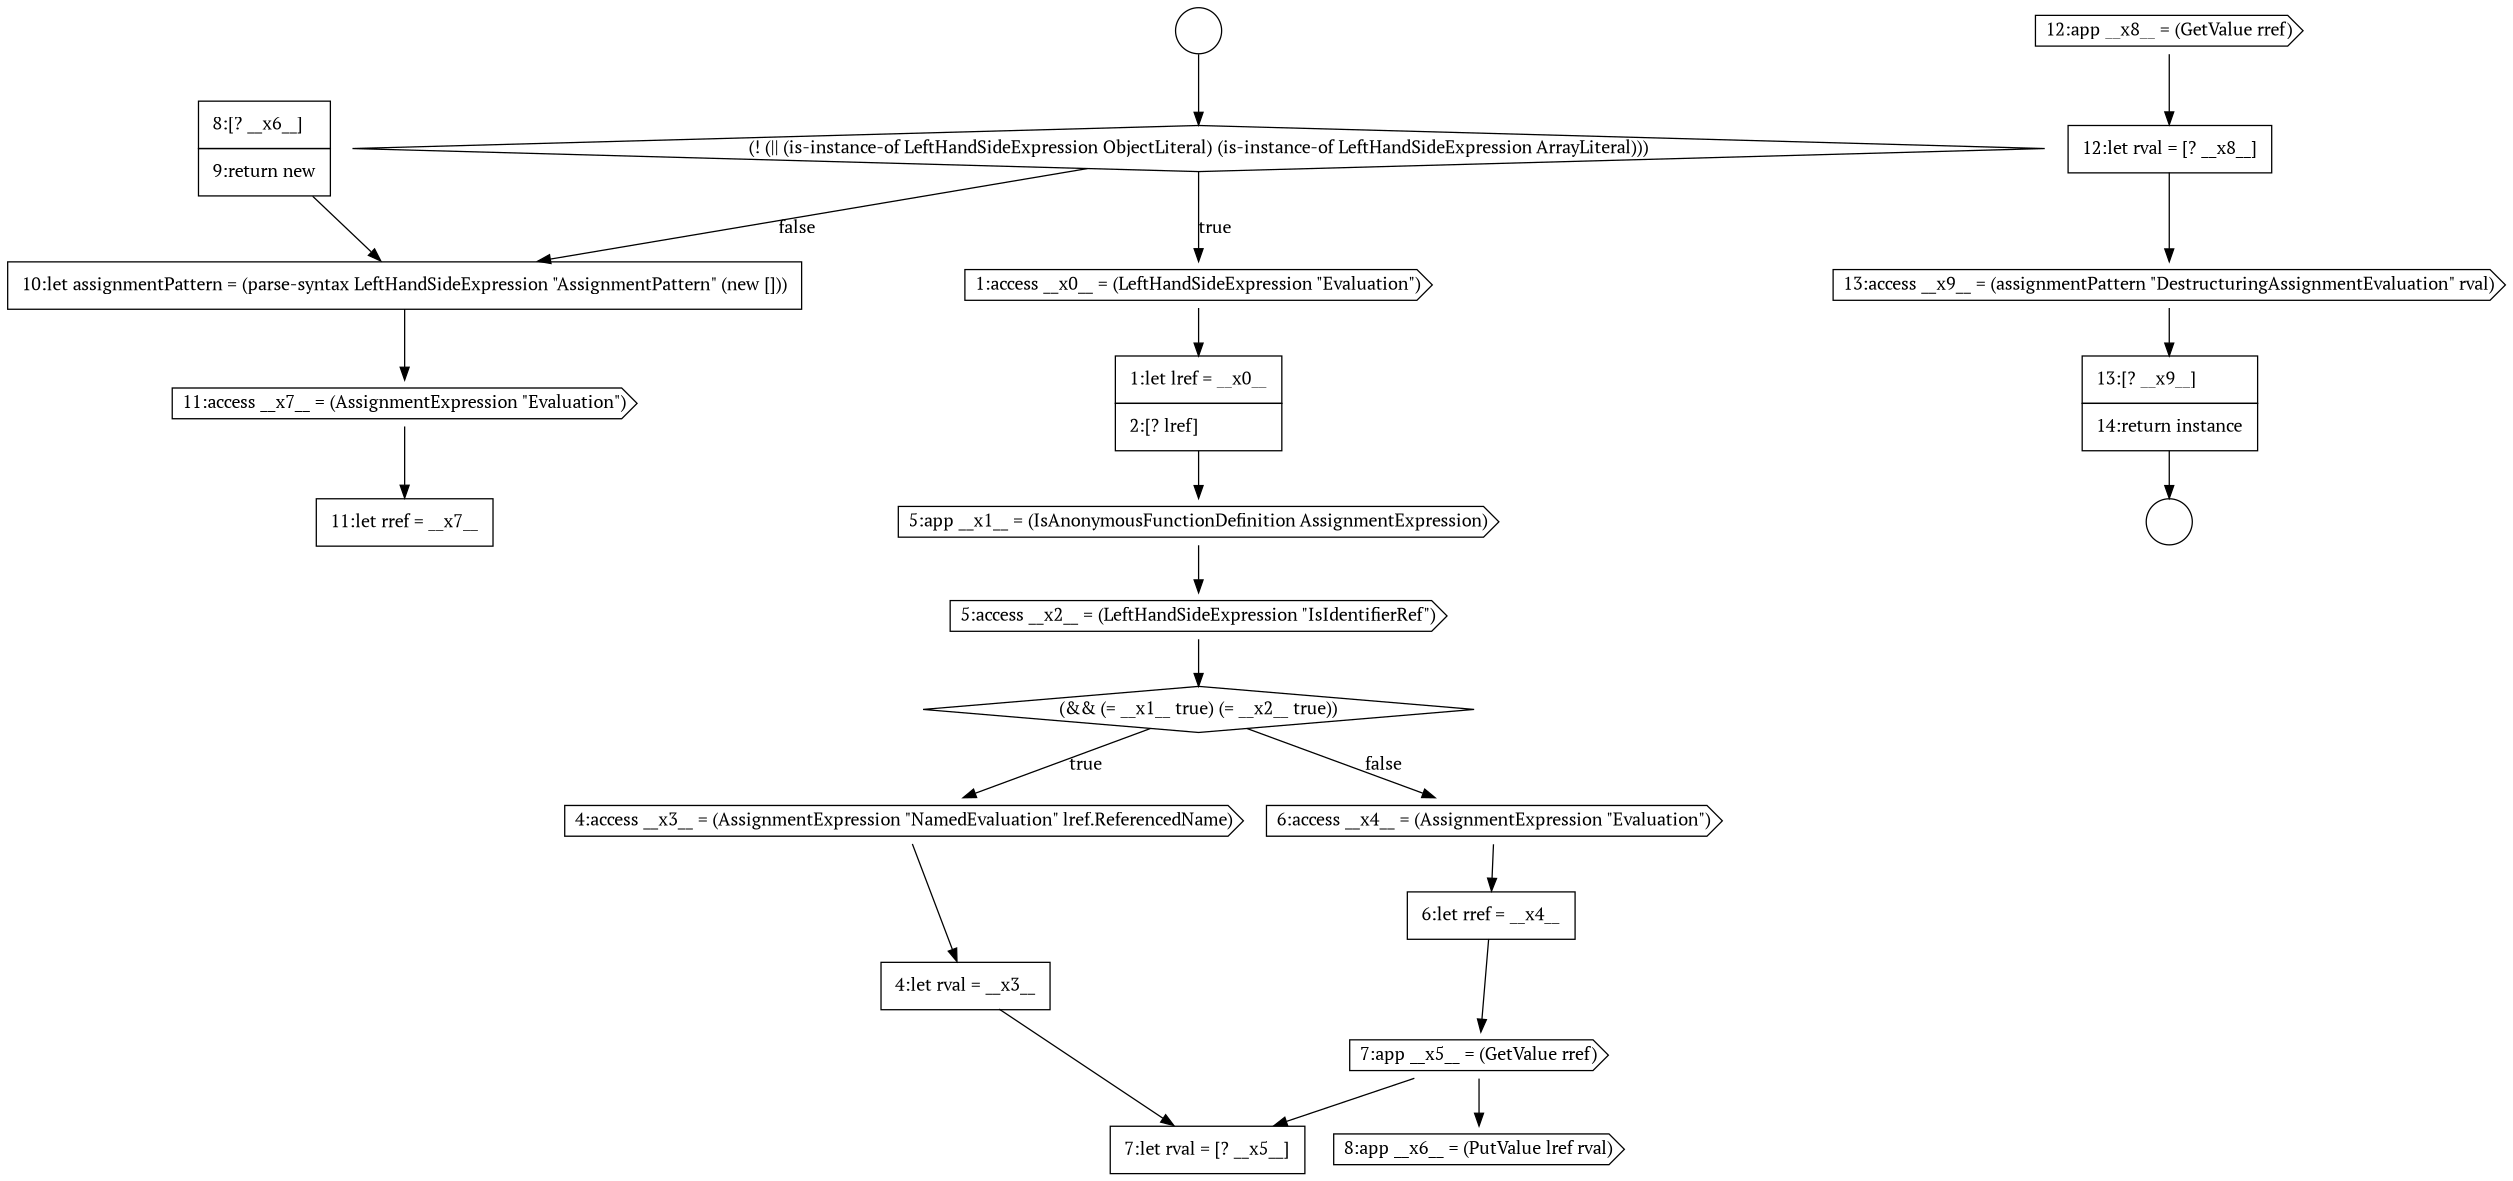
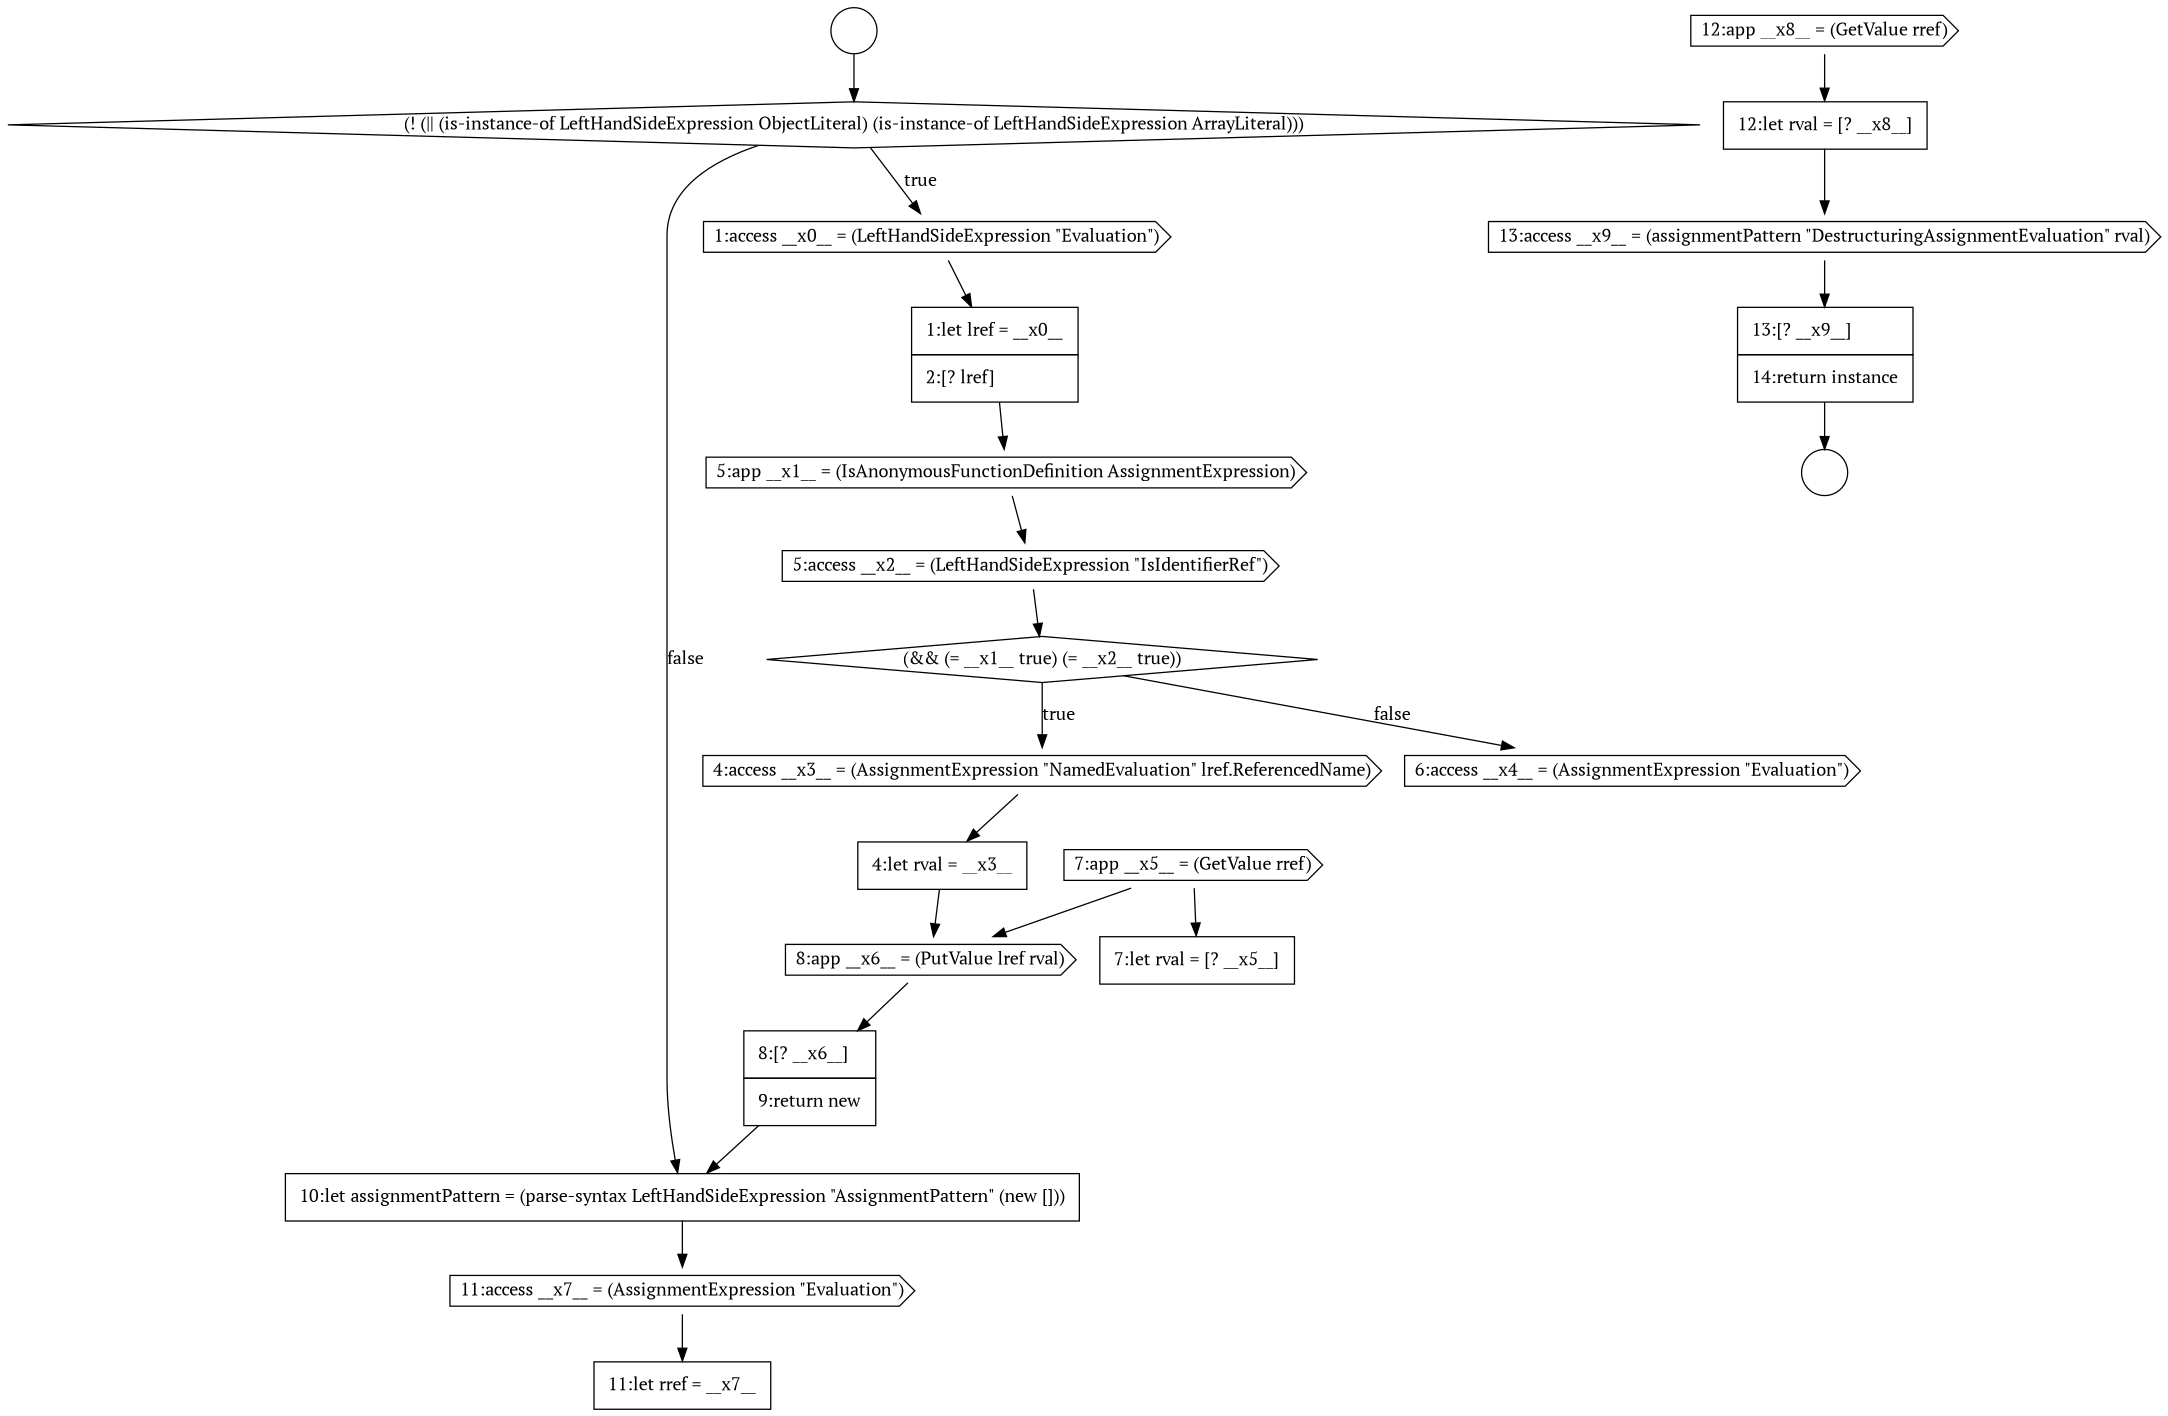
node "6:let rref = __x4__": removed
edge "8:app __x6__ = (PutValue lref rval)" -> "8:[? __x6__]": added
edge "4:let rval = __x3__" -> "7:let rval = [? __x5__]": now "4:let rval = __x3__" -> "8:app __x6__ = (PutValue lref rval)"
